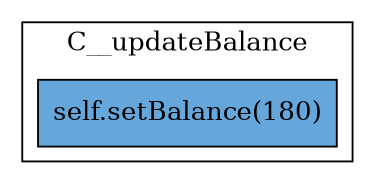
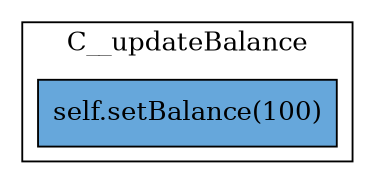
node "self.setBalance(180)": label "self.setBalance(180)" -> "self.setBalance(100)"
